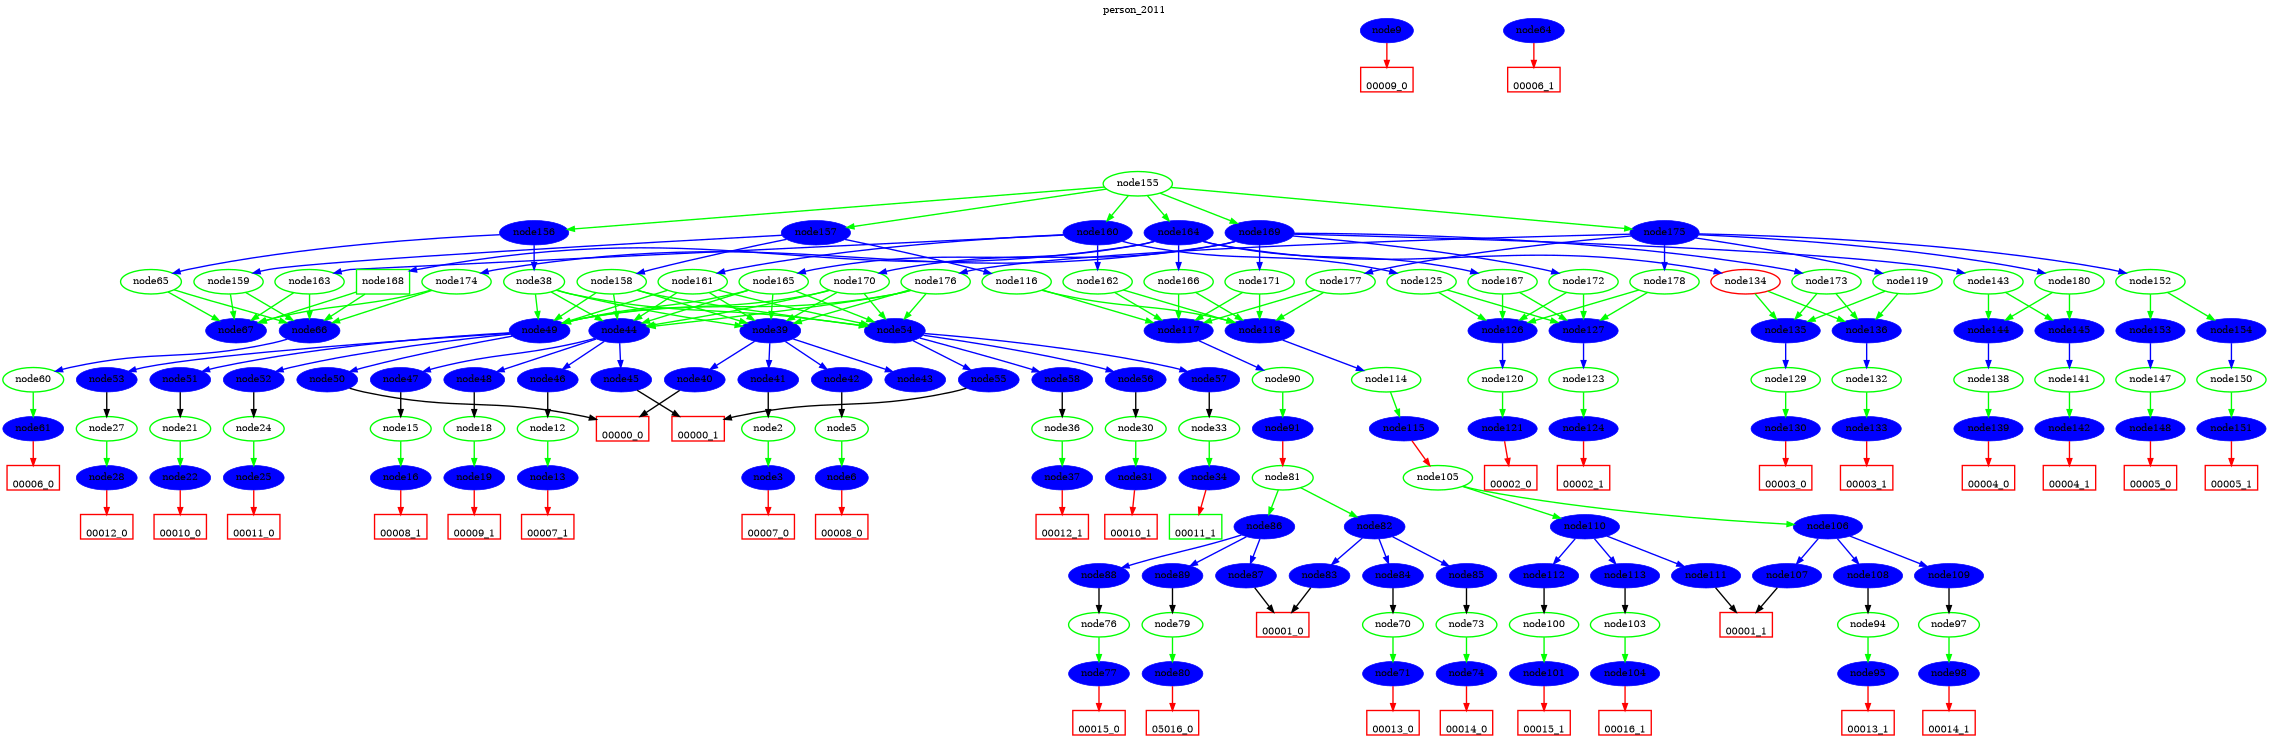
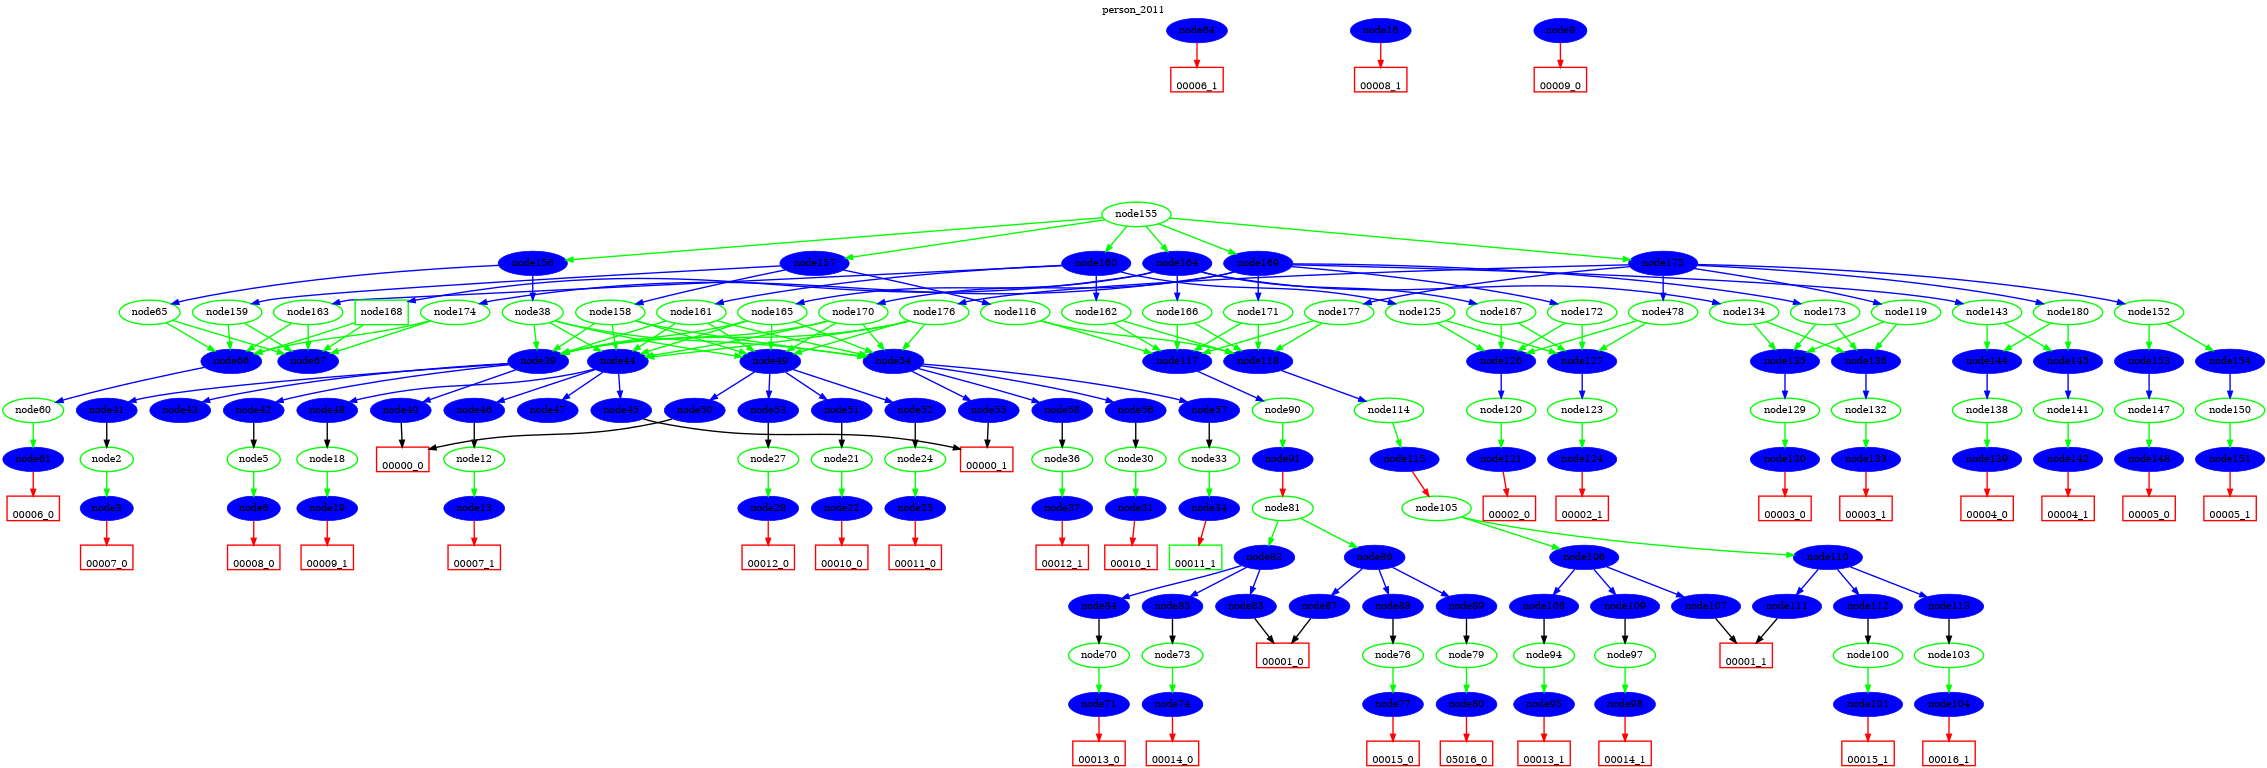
node "node178": label "node178" -> "node478"
node "node134": color red -> green
node "node15": removed
